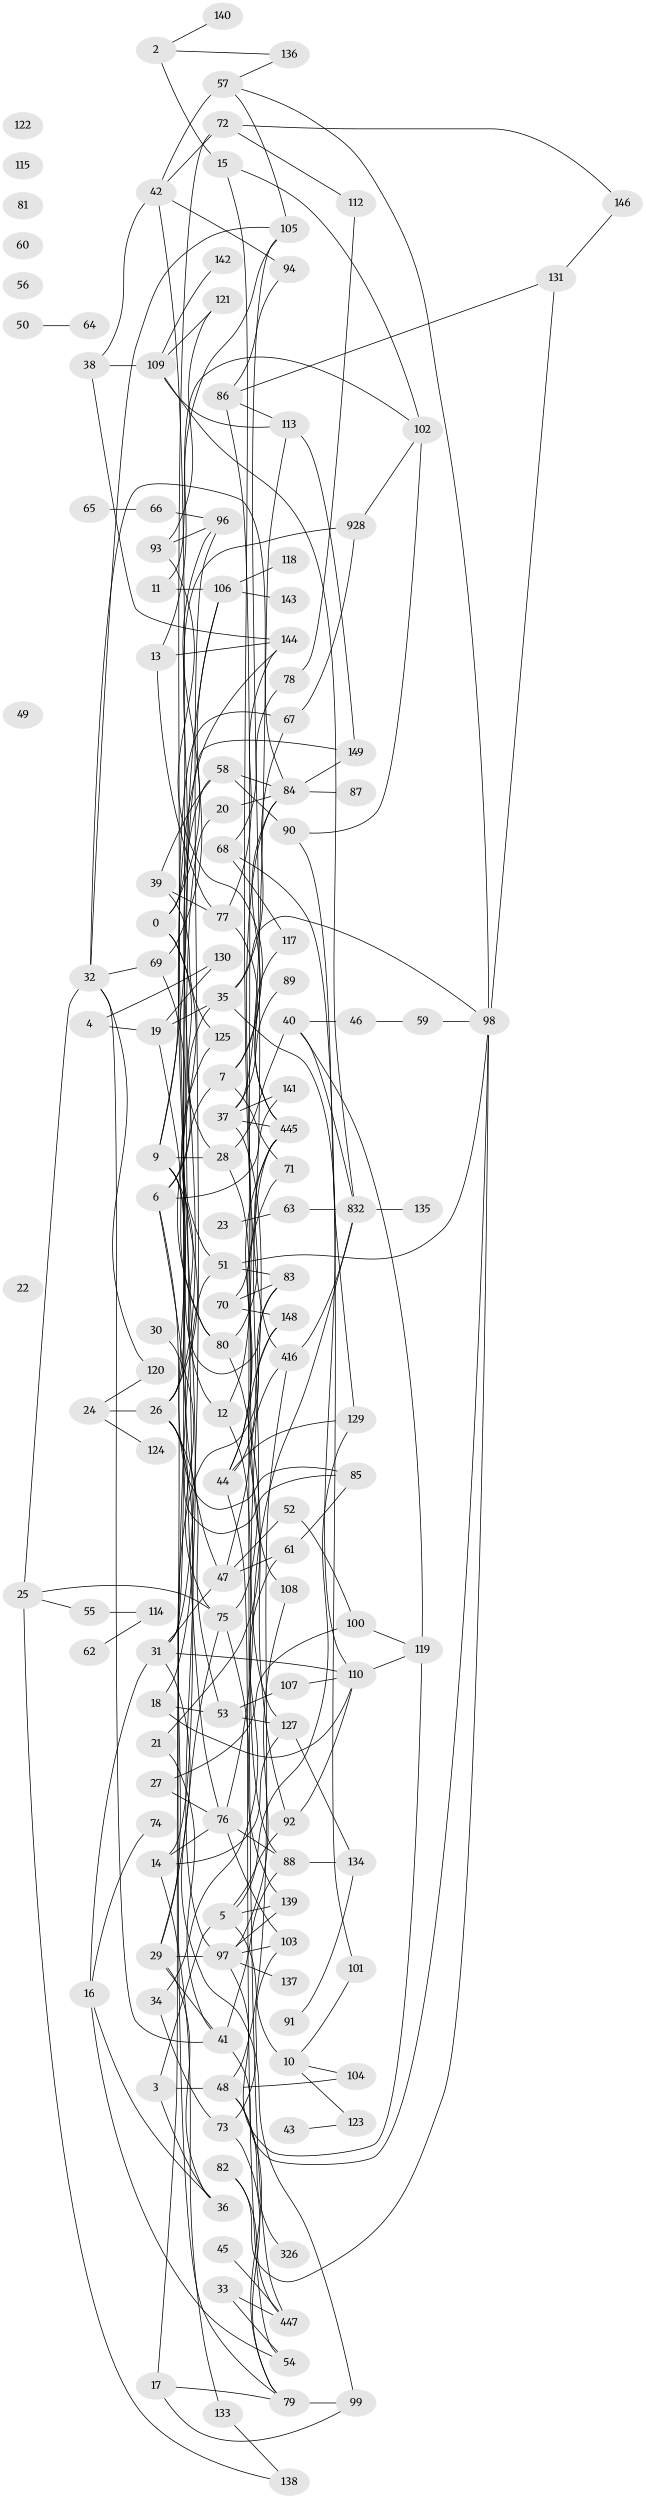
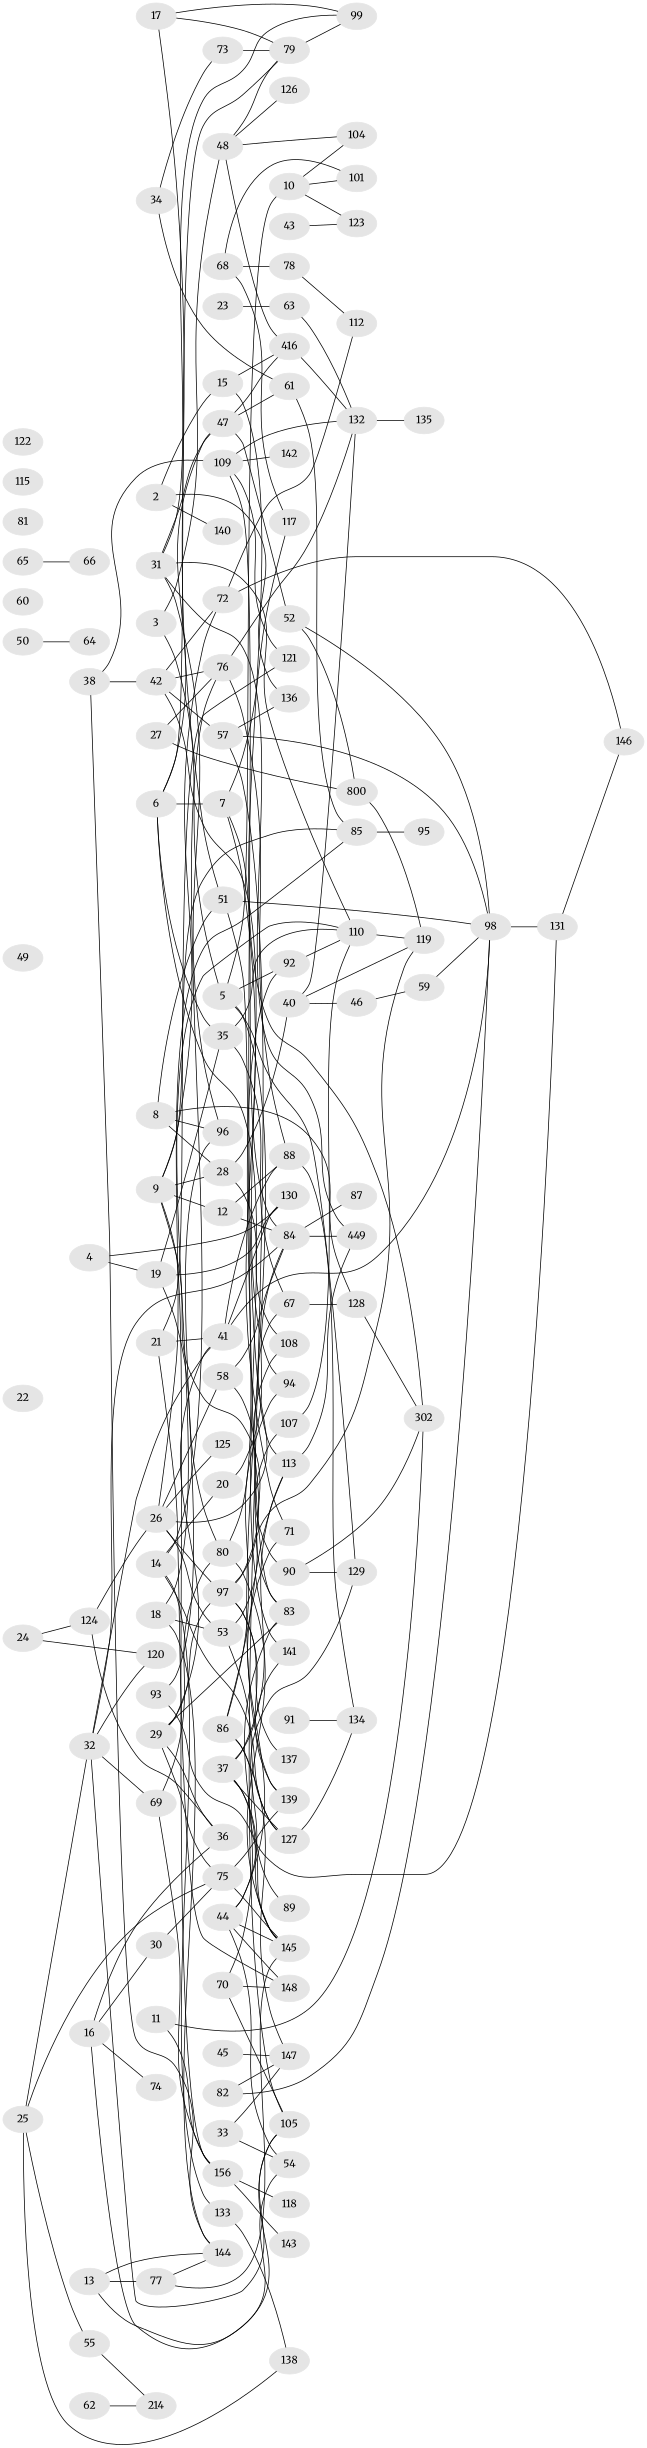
node "56": removed
node "102": label "102" -> "302"
edge "121" -- "93": now "121" -- "21"
edge "66" -- "96": removed
node "928": label "928" -> "128"
node "106": label "106" -> "156"
node "149": label "149" -> "449"
node "95": added
node "39": removed
node "0": label "0" -> "8"
edge "35" -- "98": now "52" -- "98"
node "445": label "445" -> "145"
node "832": label "832" -> "132"
edge "130" -- "41": added
edge "24" -- "26": now "124" -- "26"
node "114": label "114" -> "214"
node "100": label "100" -> "800"
edge "31" -- "16": now "30" -- "16"
node "103": removed
edge "3" -- "36": now "124" -- "36"
node "326": label "326" -> "126"
node "447": label "447" -> "147"
